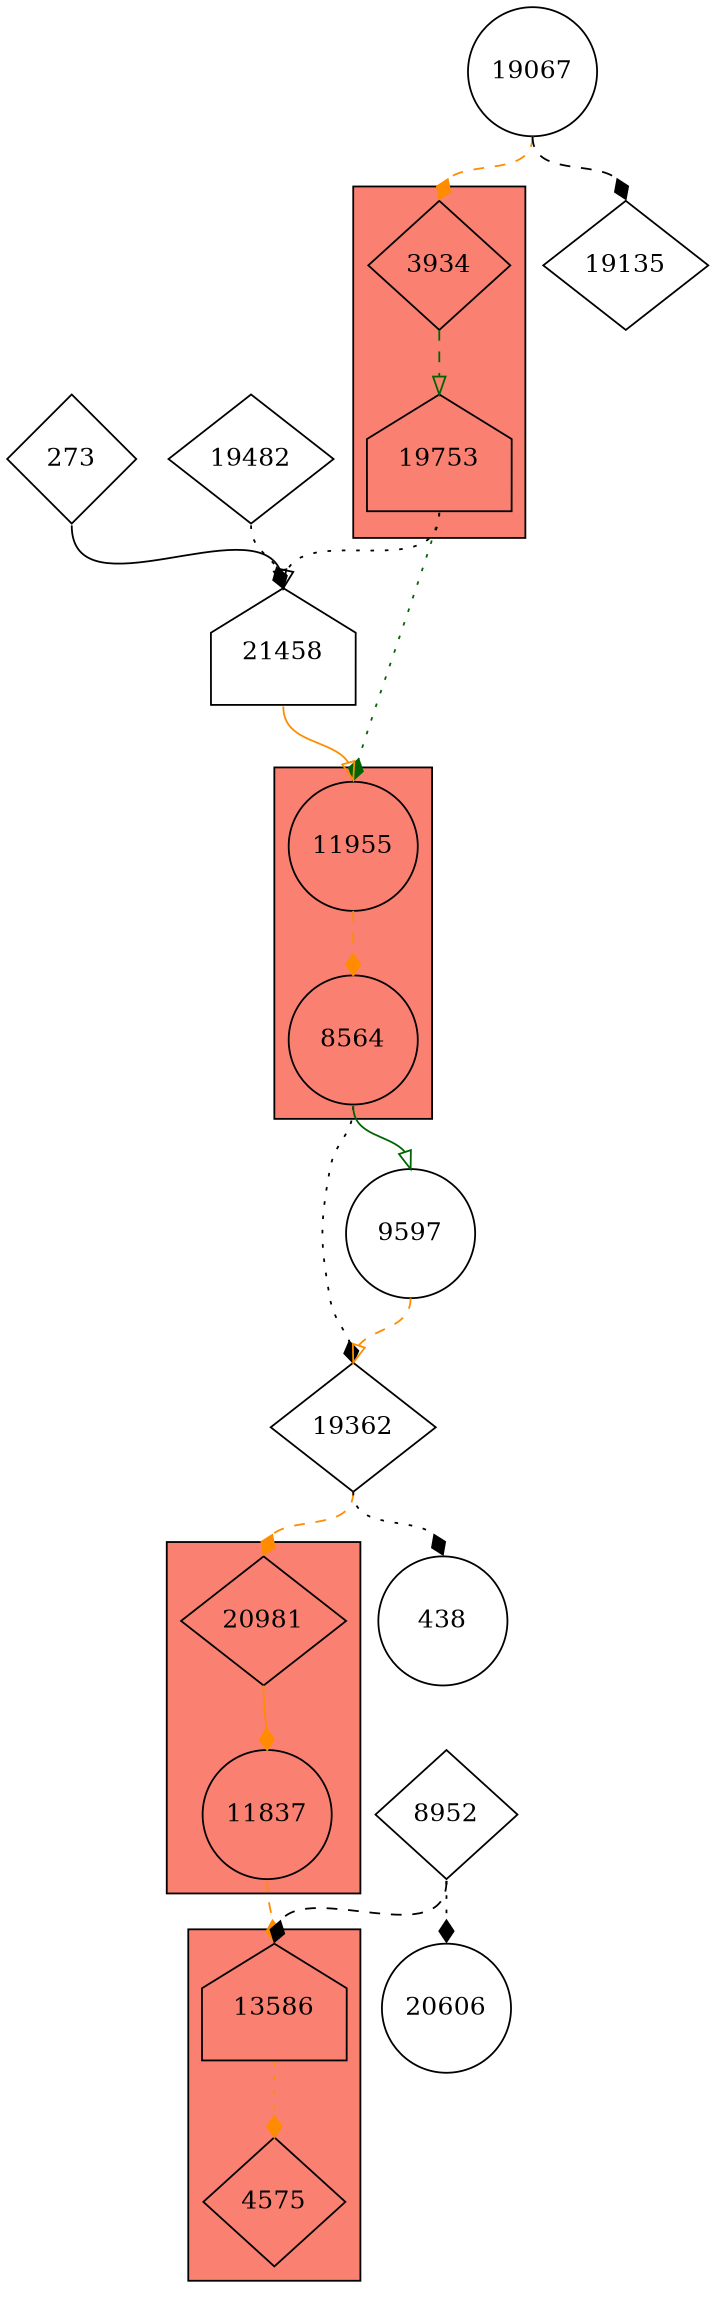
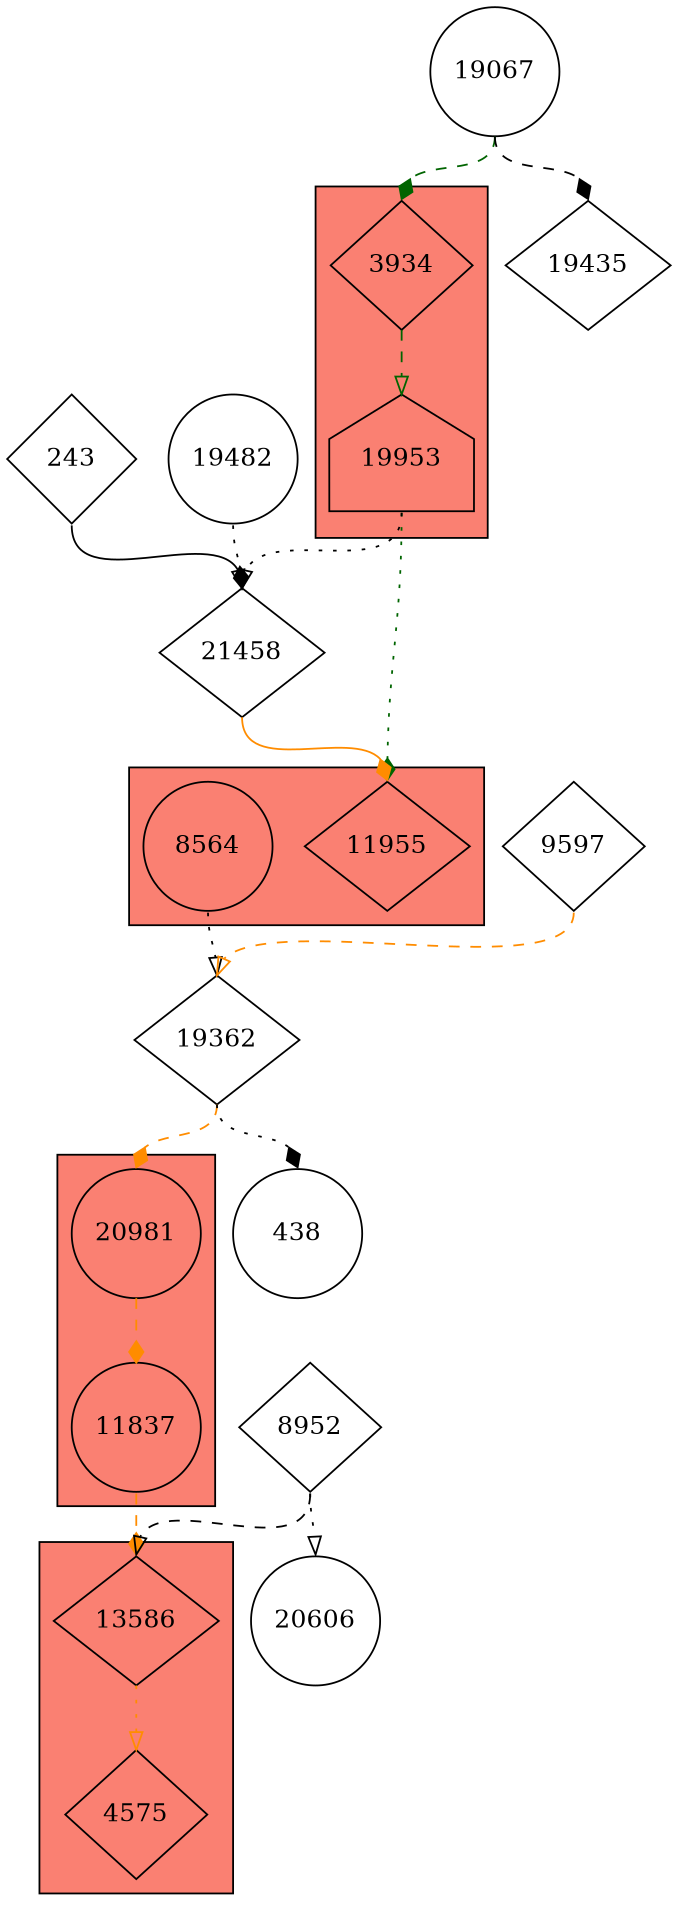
edge "19067" -> "3934": color darkorange -> darkgreen
node "19135": label "19135" -> "19435"
node "273": label "273" -> "243"
node "19482": shape diamond -> circle
node "19753": label "19753" -> "19953"
node "21458": shape house -> diamond
edge "21458" -> "11955": arrowhead onormal -> diamond
node "11955": shape circle -> diamond
edge "11955" -> "8564": removed
edge "8564" -> "9597": removed
edge "8564" -> "19362": arrowhead diamond -> onormal
node "9597": shape circle -> diamond
node "20981": shape diamond -> circle
edge "20981" -> "11837": style solid -> dashed
edge "8952" -> "20606": arrowhead diamond -> onormal
edge "8952" -> "13586": arrowhead diamond -> onormal
node "13586": shape house -> diamond
edge "13586" -> "4575": arrowhead diamond -> onormal
